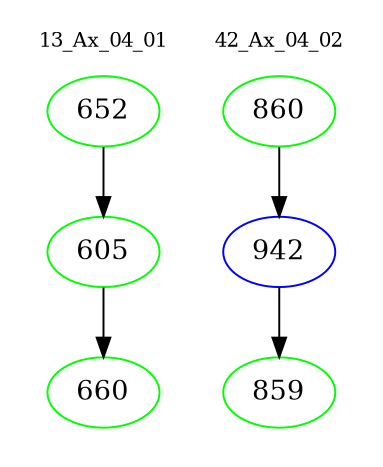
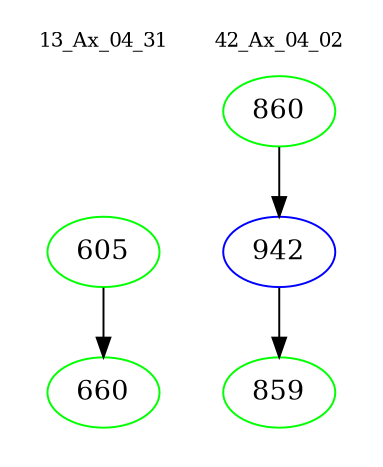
cluster "13_Ax_04_01": label "13_Ax_04_01" -> "13_Ax_04_31"
node "652": removed
